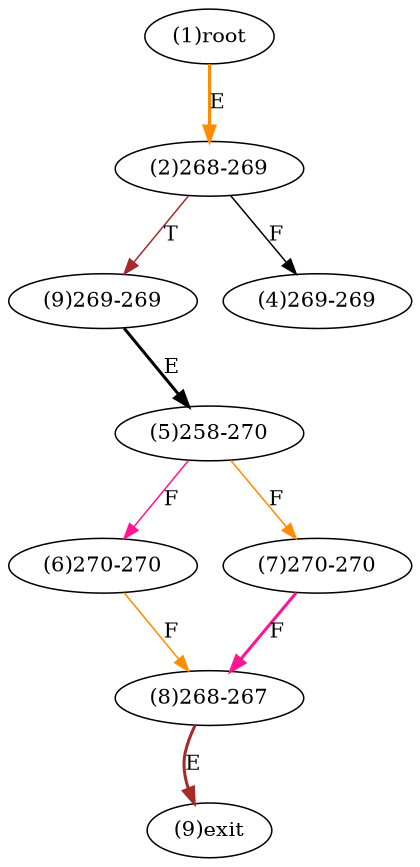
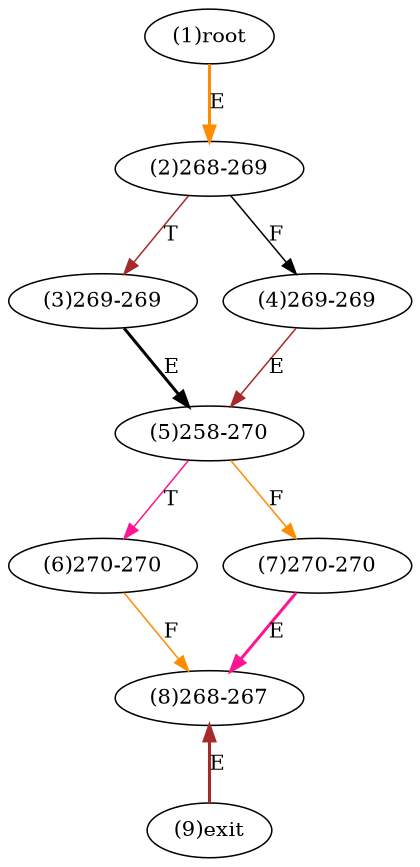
node "(9)269-269": label "(9)269-269" -> "(3)269-269"
edge "(4)269-269" -> "(5)258-270": added, label "E"
edge "(5)258-270" -> "(6)270-270": label "F" -> "T"
edge "(7)270-270" -> "(8)268-267": label "F" -> "E"
edge "(8)268-267" -> "(9)exit": reversed
